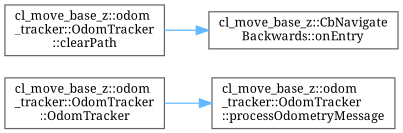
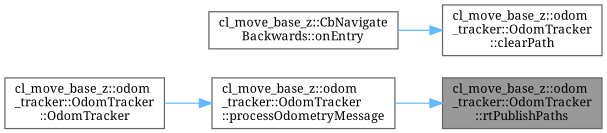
edge "cl_move_base_z::odom _tracker::OdomTracker ::clearPath" -> "cl_move_base_z::CbNavigate Backwards::onEntry": reversed
node "cl_move_base_z::odom _tracker::OdomTracker ::rtPublishPaths": added
